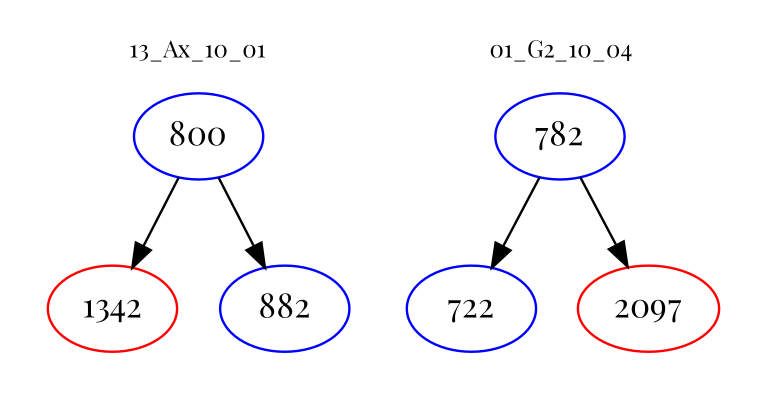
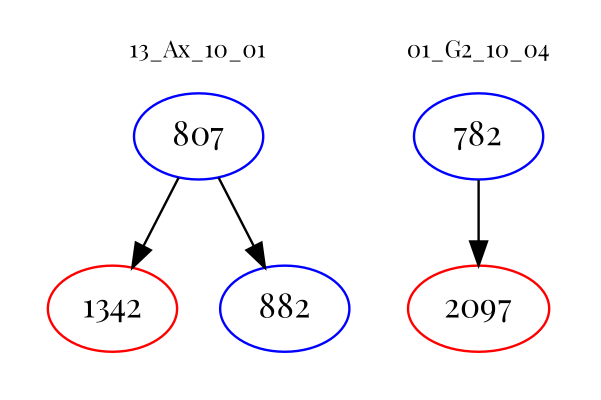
node "800": label "800" -> "807"
node "722": removed
